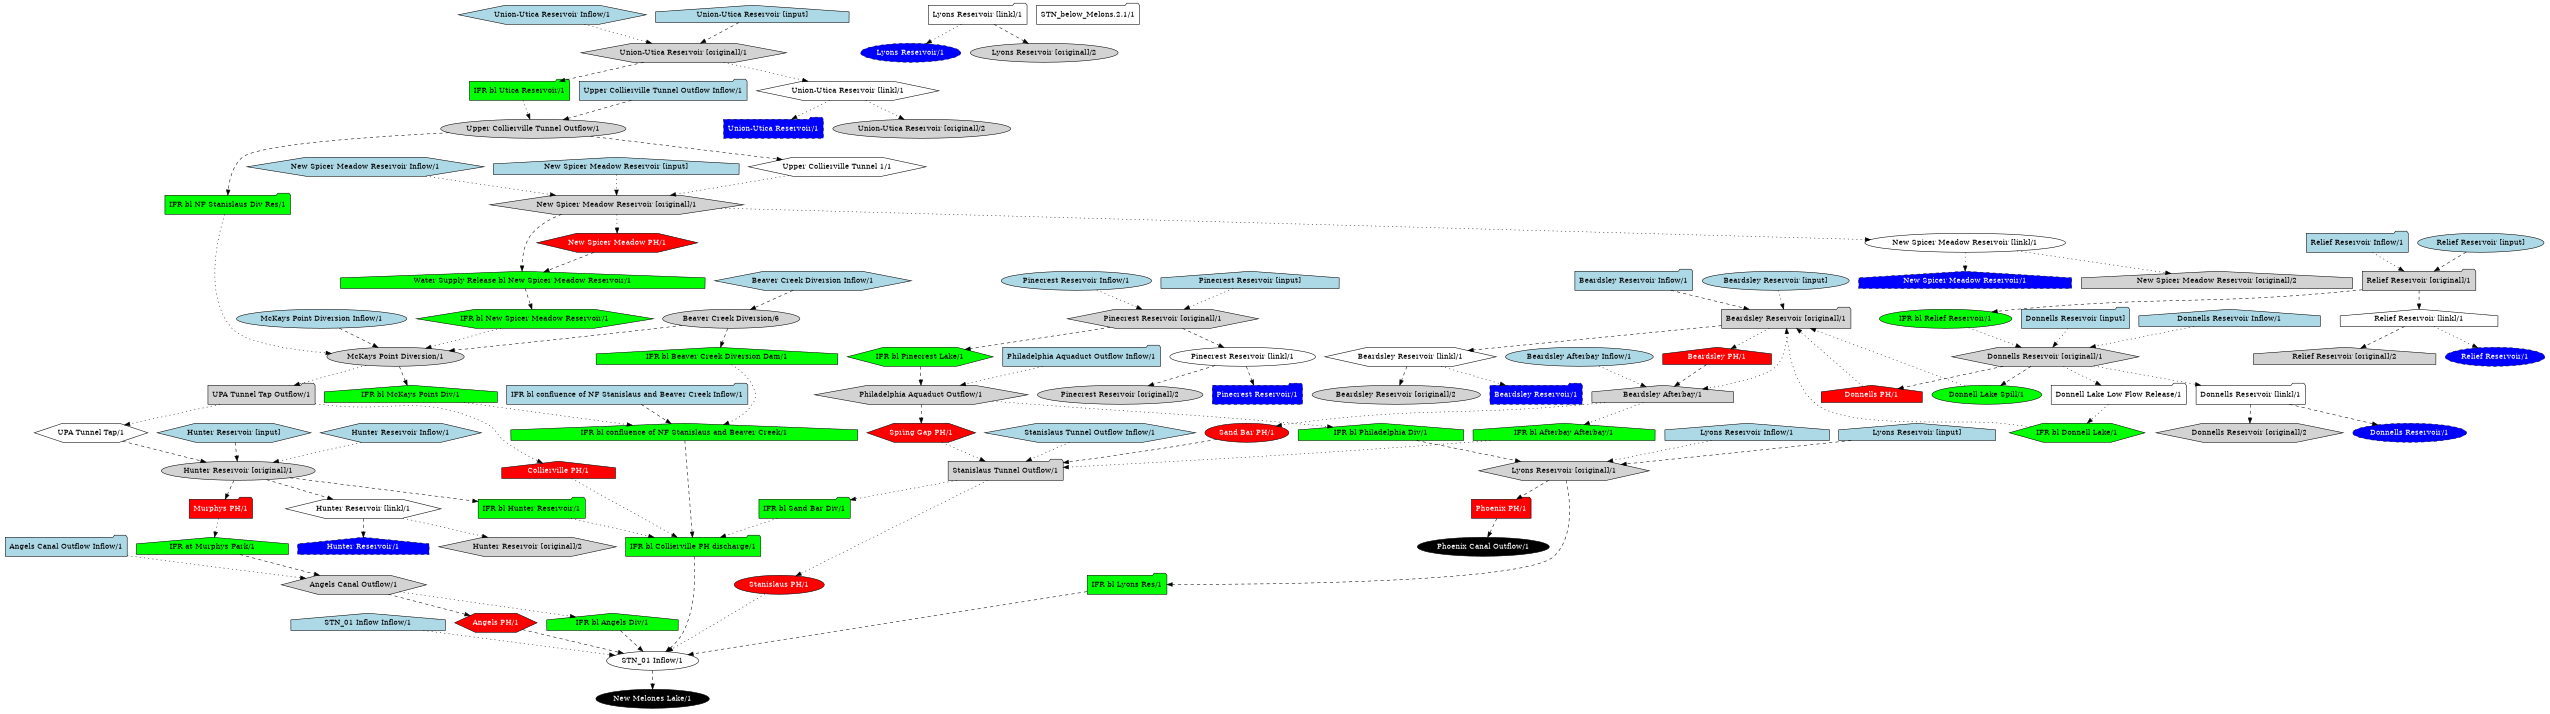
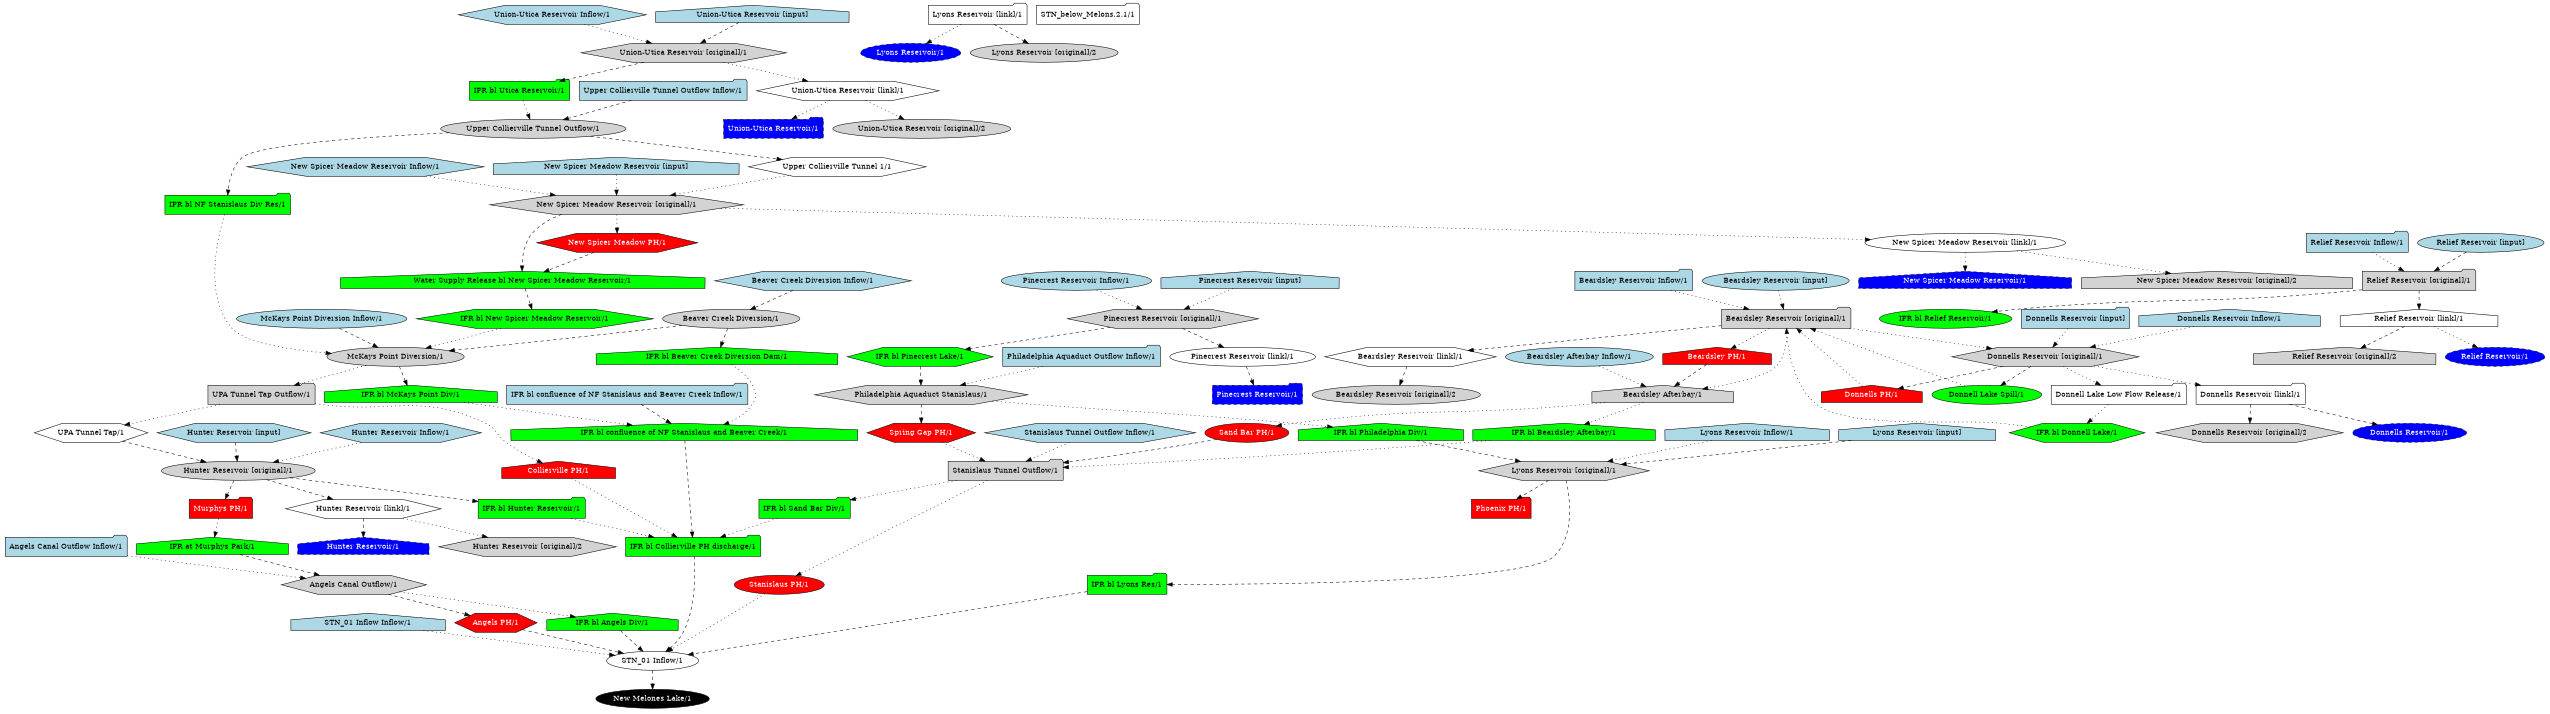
edge "Beardsley Reservoir Inflow/1" -> "Beardsley Reservoir [original]/1": style dashed -> dotted
node "Beaver Creek Diversion/6": label "Beaver Creek Diversion/6" -> "Beaver Creek Diversion/1"
edge "IFR bl Relief Reservoir/1" -> "Donnells Reservoir [original]/1": now "Beardsley Reservoir [original]/1" -> "Donnells Reservoir [original]/1"
node "Philadelphia Aquaduct Outflow/1": label "Philadelphia Aquaduct Outflow/1" -> "Philadelphia Aquaduct Stanislaus/1"
node "Pinecrest Reservoir [original]/2": removed
node "Beardsley Reservoir/1": removed
node "IFR bl Afterbay Afterbay/1": label "IFR bl Afterbay Afterbay/1" -> "IFR bl Beardsley Afterbay/1"
node "Phoenix Canal Outflow/1": removed
